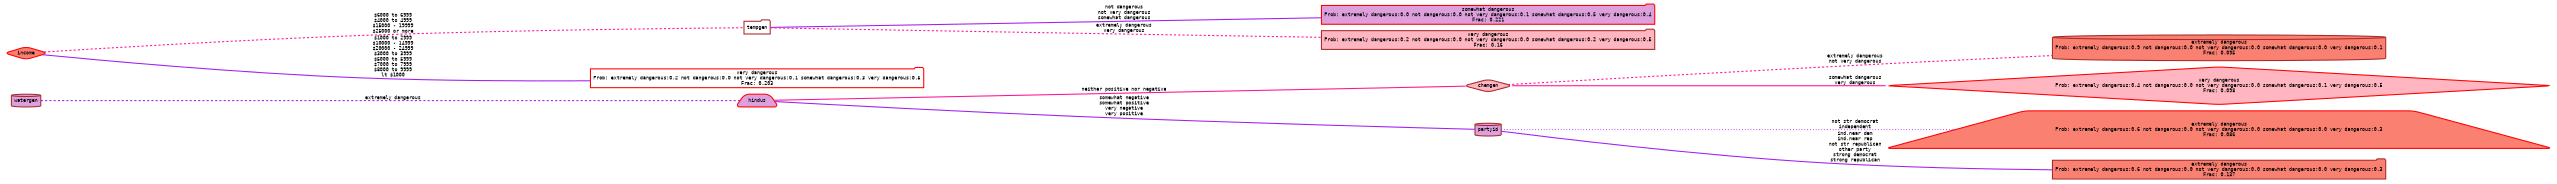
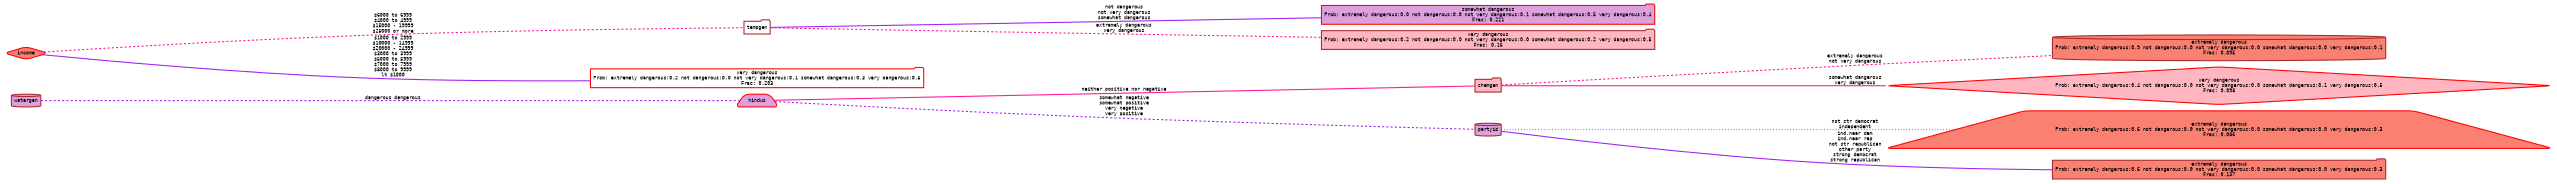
node "chemgen": shape diamond -> folder
edge "watergen" -- "hindus": label " extremely dangerous" -> " dangerous dangerous"
edge "hindus" -- "partyid": style bold -> dashed
